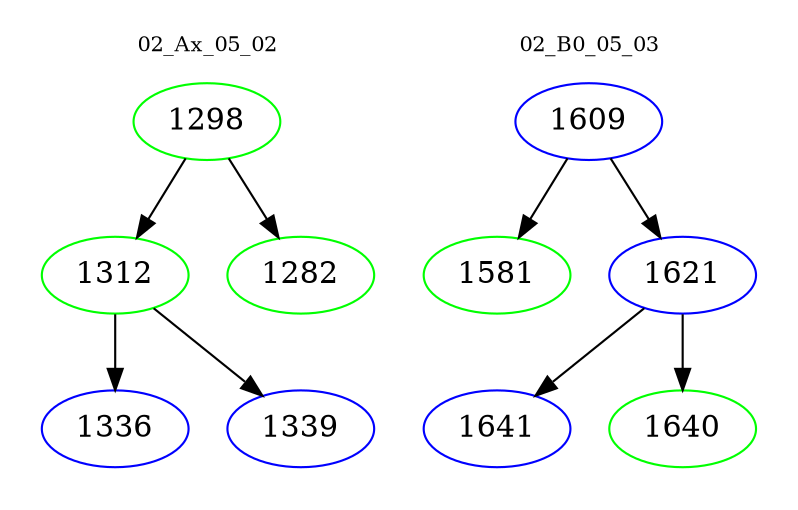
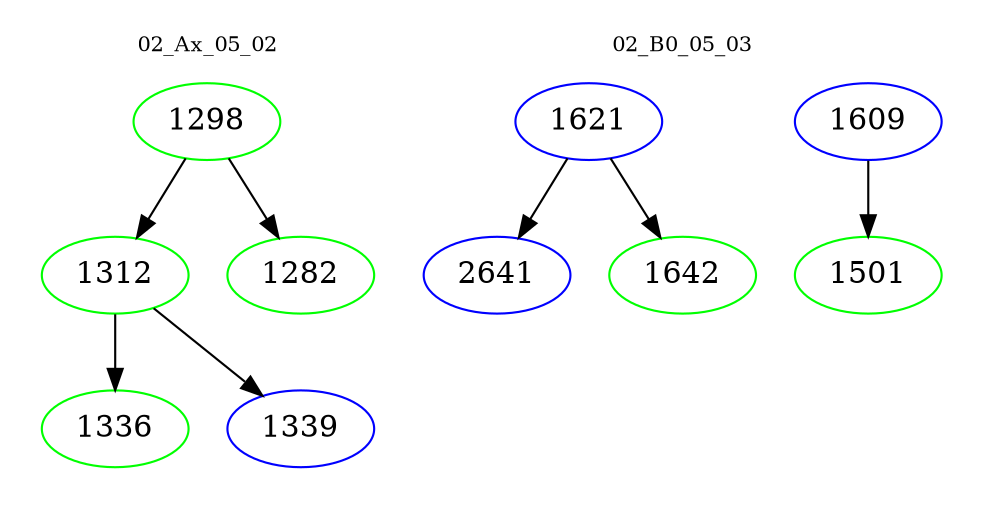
edge "1609" -> "1621": removed
node "1581": label "1581" -> "1501"
node "1336": color blue -> green
node "1641": label "1641" -> "2641"
node "1640": label "1640" -> "1642"
